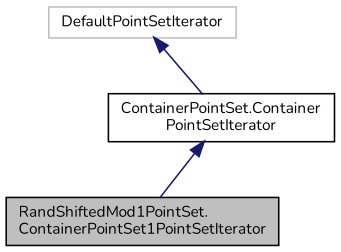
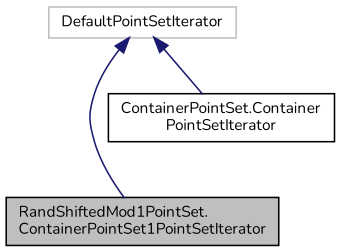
edge "RandShiftedMod1PointSet. ContainerPointSet1PointSetIterator" -> "ContainerPointSet.Container PointSetIterator": now "RandShiftedMod1PointSet. ContainerPointSet1PointSetIterator" -> "DefaultPointSetIterator"
